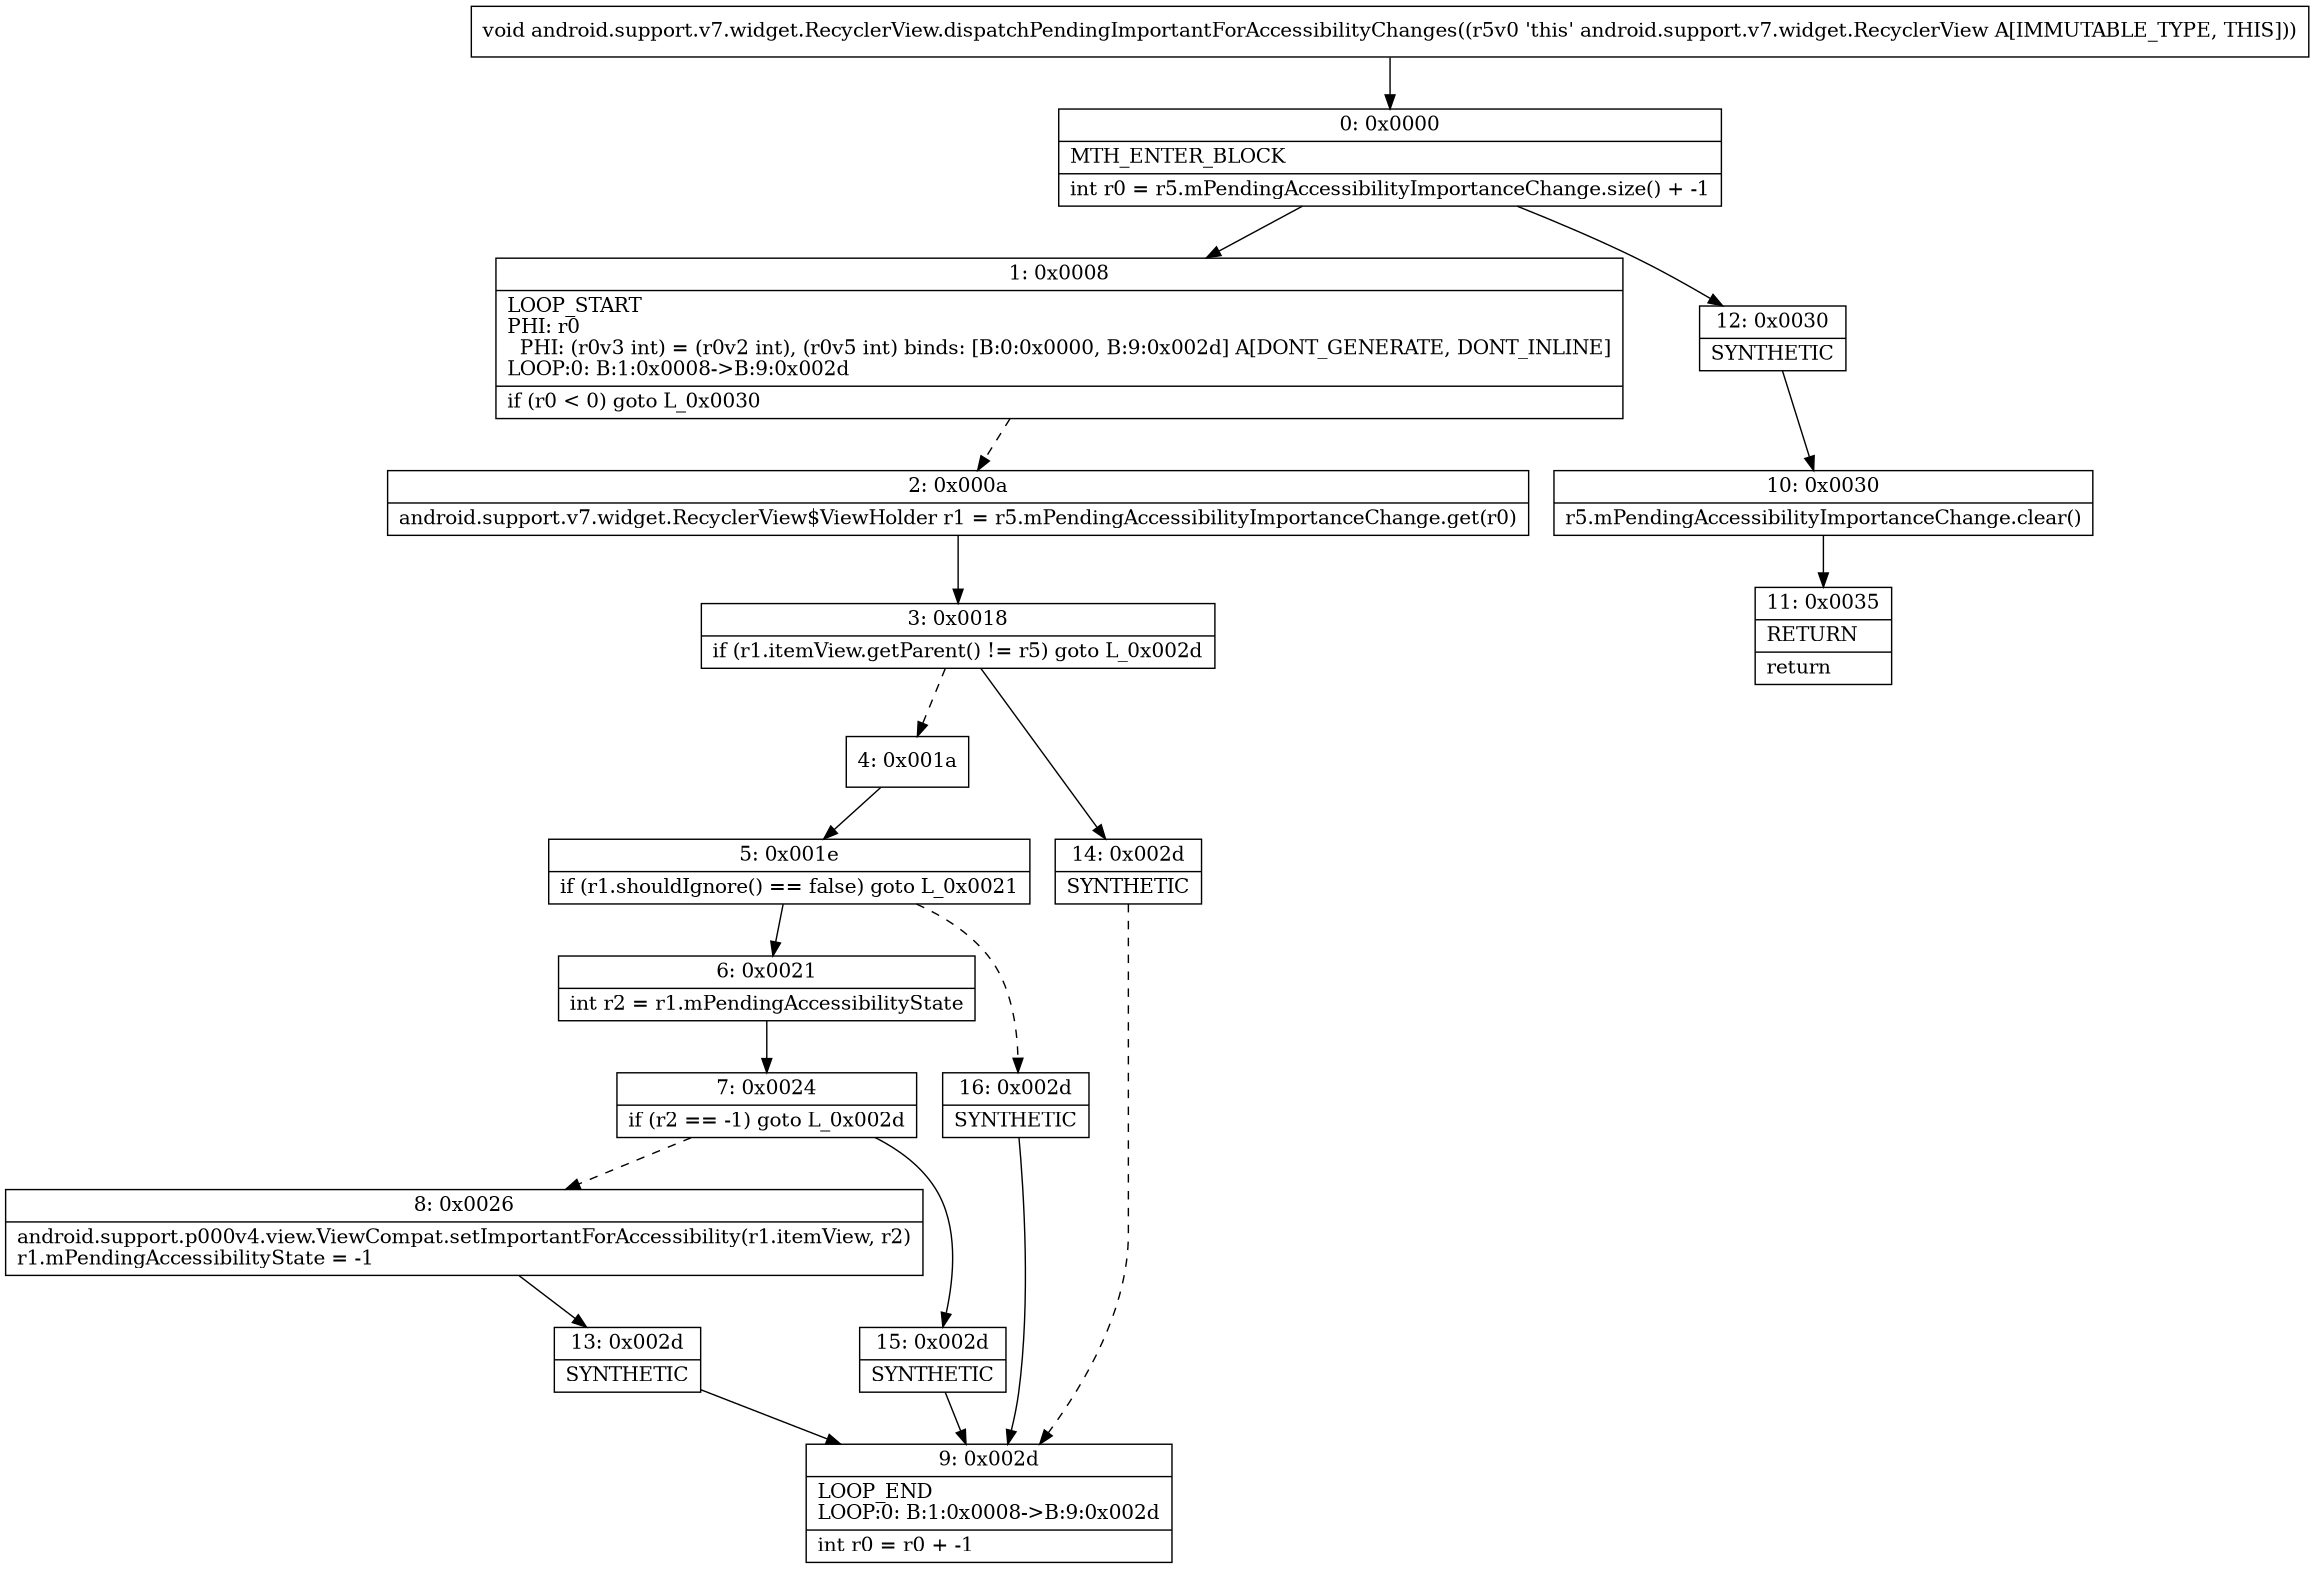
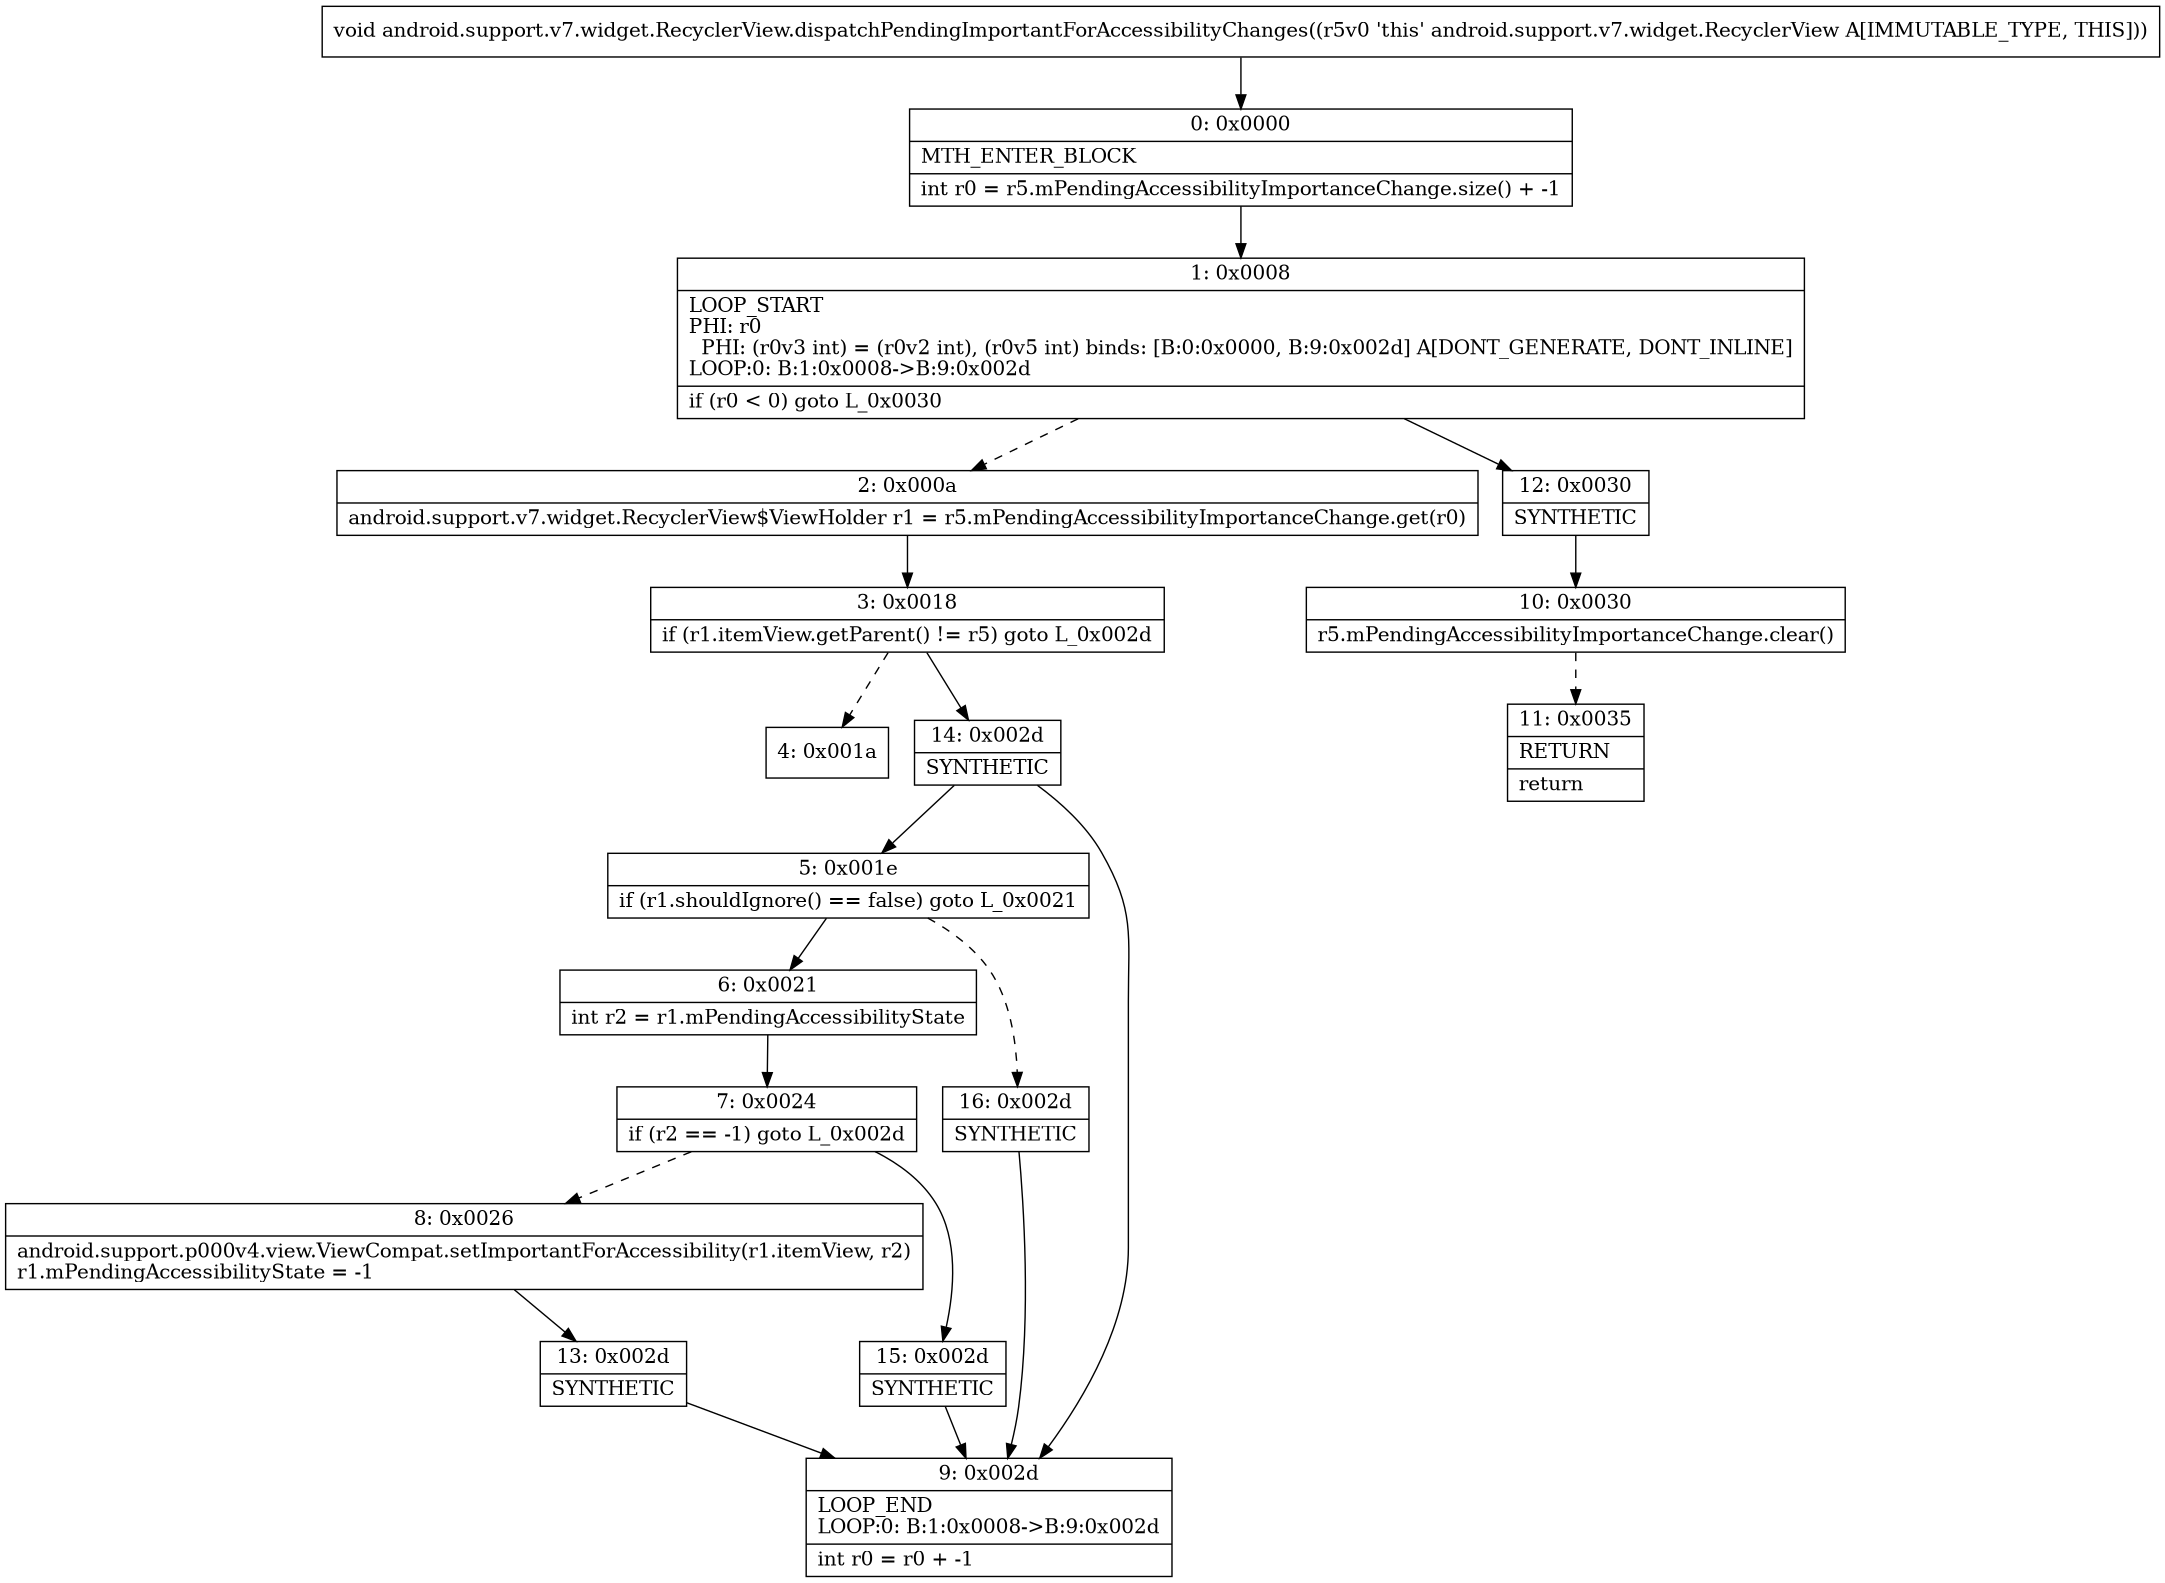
edge "0: 0x0000" -> "12: 0x0030": now "1: 0x0008" -> "12: 0x0030"
edge "10: 0x0030" -> "11: 0x0035": style solid -> dashed
edge "4: 0x001a" -> "5: 0x001e": now "14: 0x002d" -> "5: 0x001e"
edge "14: 0x002d" -> "9: 0x002d": style dashed -> solid
